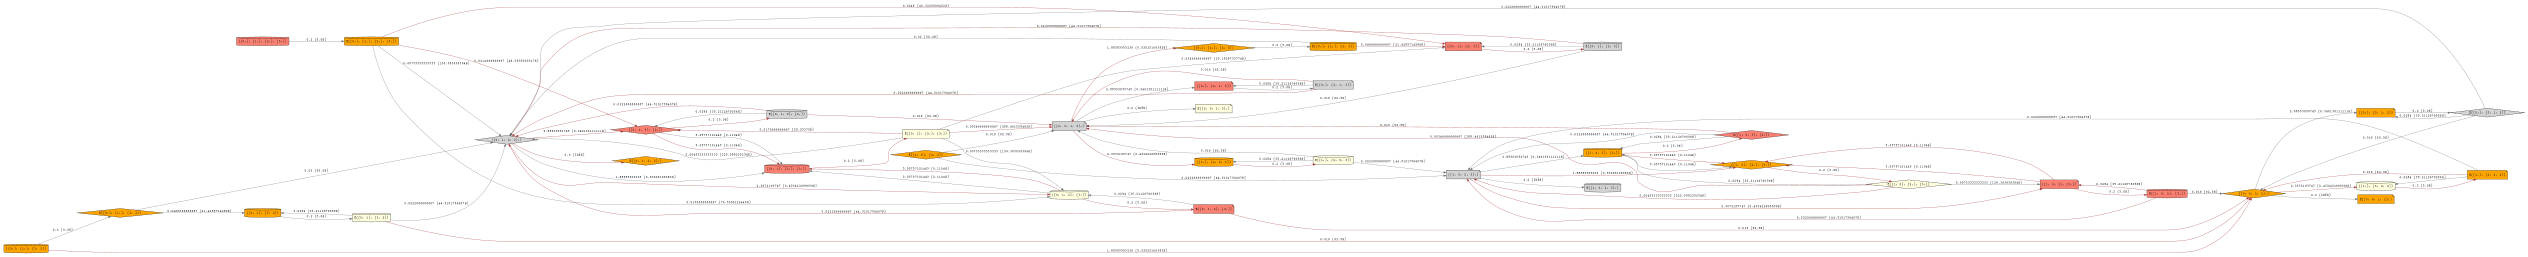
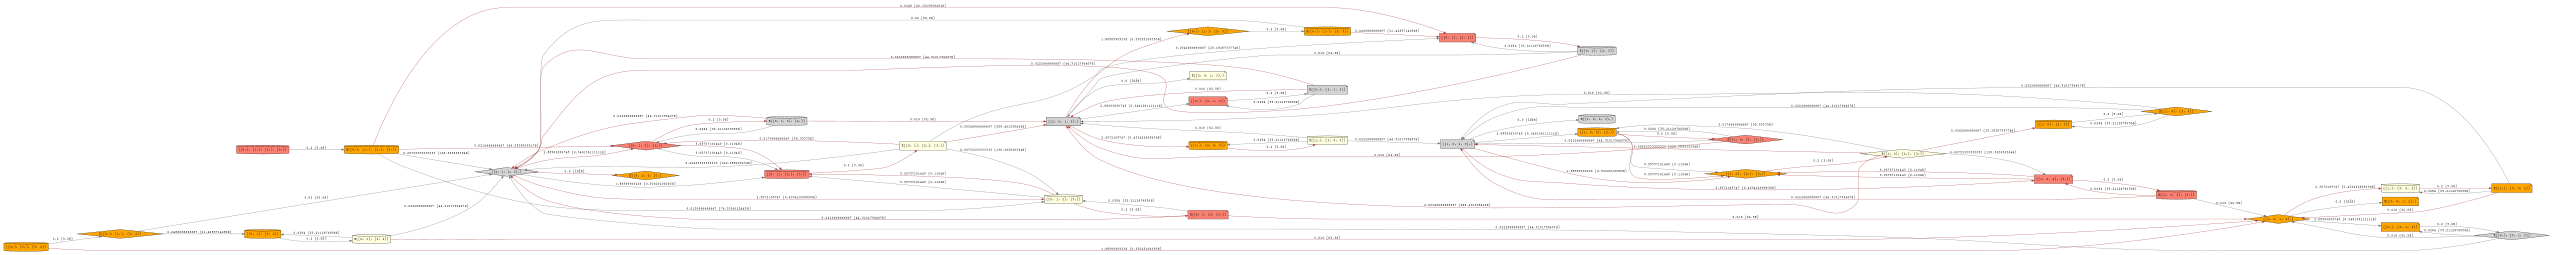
node "((1, 0), (2, 3))": added
edge "E((1, 0), (2,), (3,))" -> "((1, 0, 3), (2,))": label "0.0284 (35.2112676056s)" -> "0.0170666666667 (58.59375s)"
